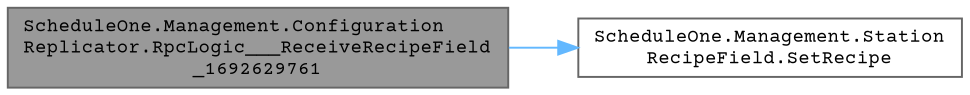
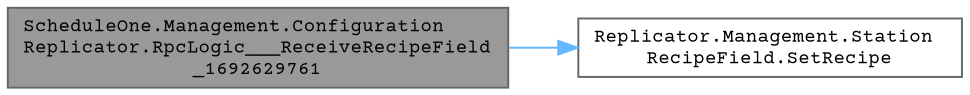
node "ScheduleOne.Management.Station RecipeField.SetRecipe": label "ScheduleOne.Management.Station RecipeField.SetRecipe" -> "Replicator.Management.Station RecipeField.SetRecipe"
